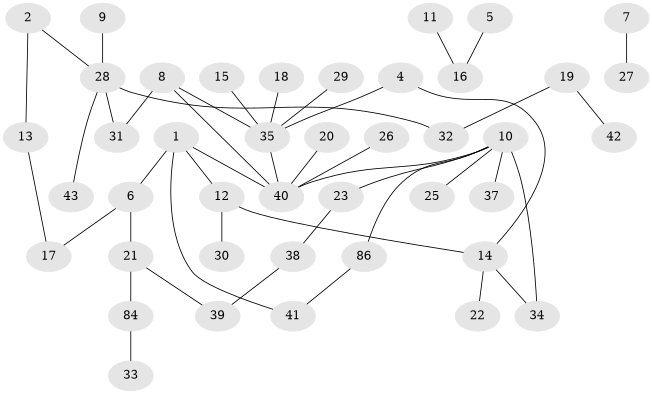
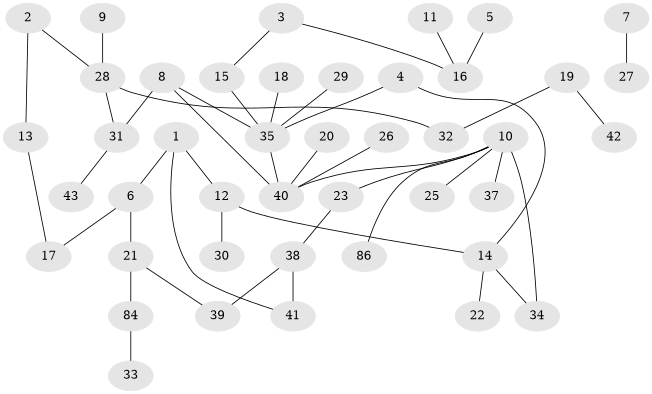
node "3": added
edge "28" -- "43": now "31" -- "43"
edge "1" -- "40": removed
edge "86" -- "41": now "38" -- "41"
